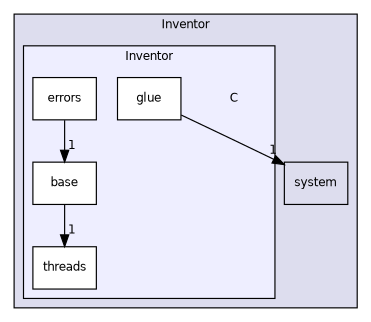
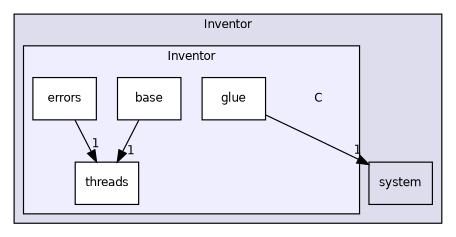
edge "errors" -> "base": now "errors" -> "threads"
